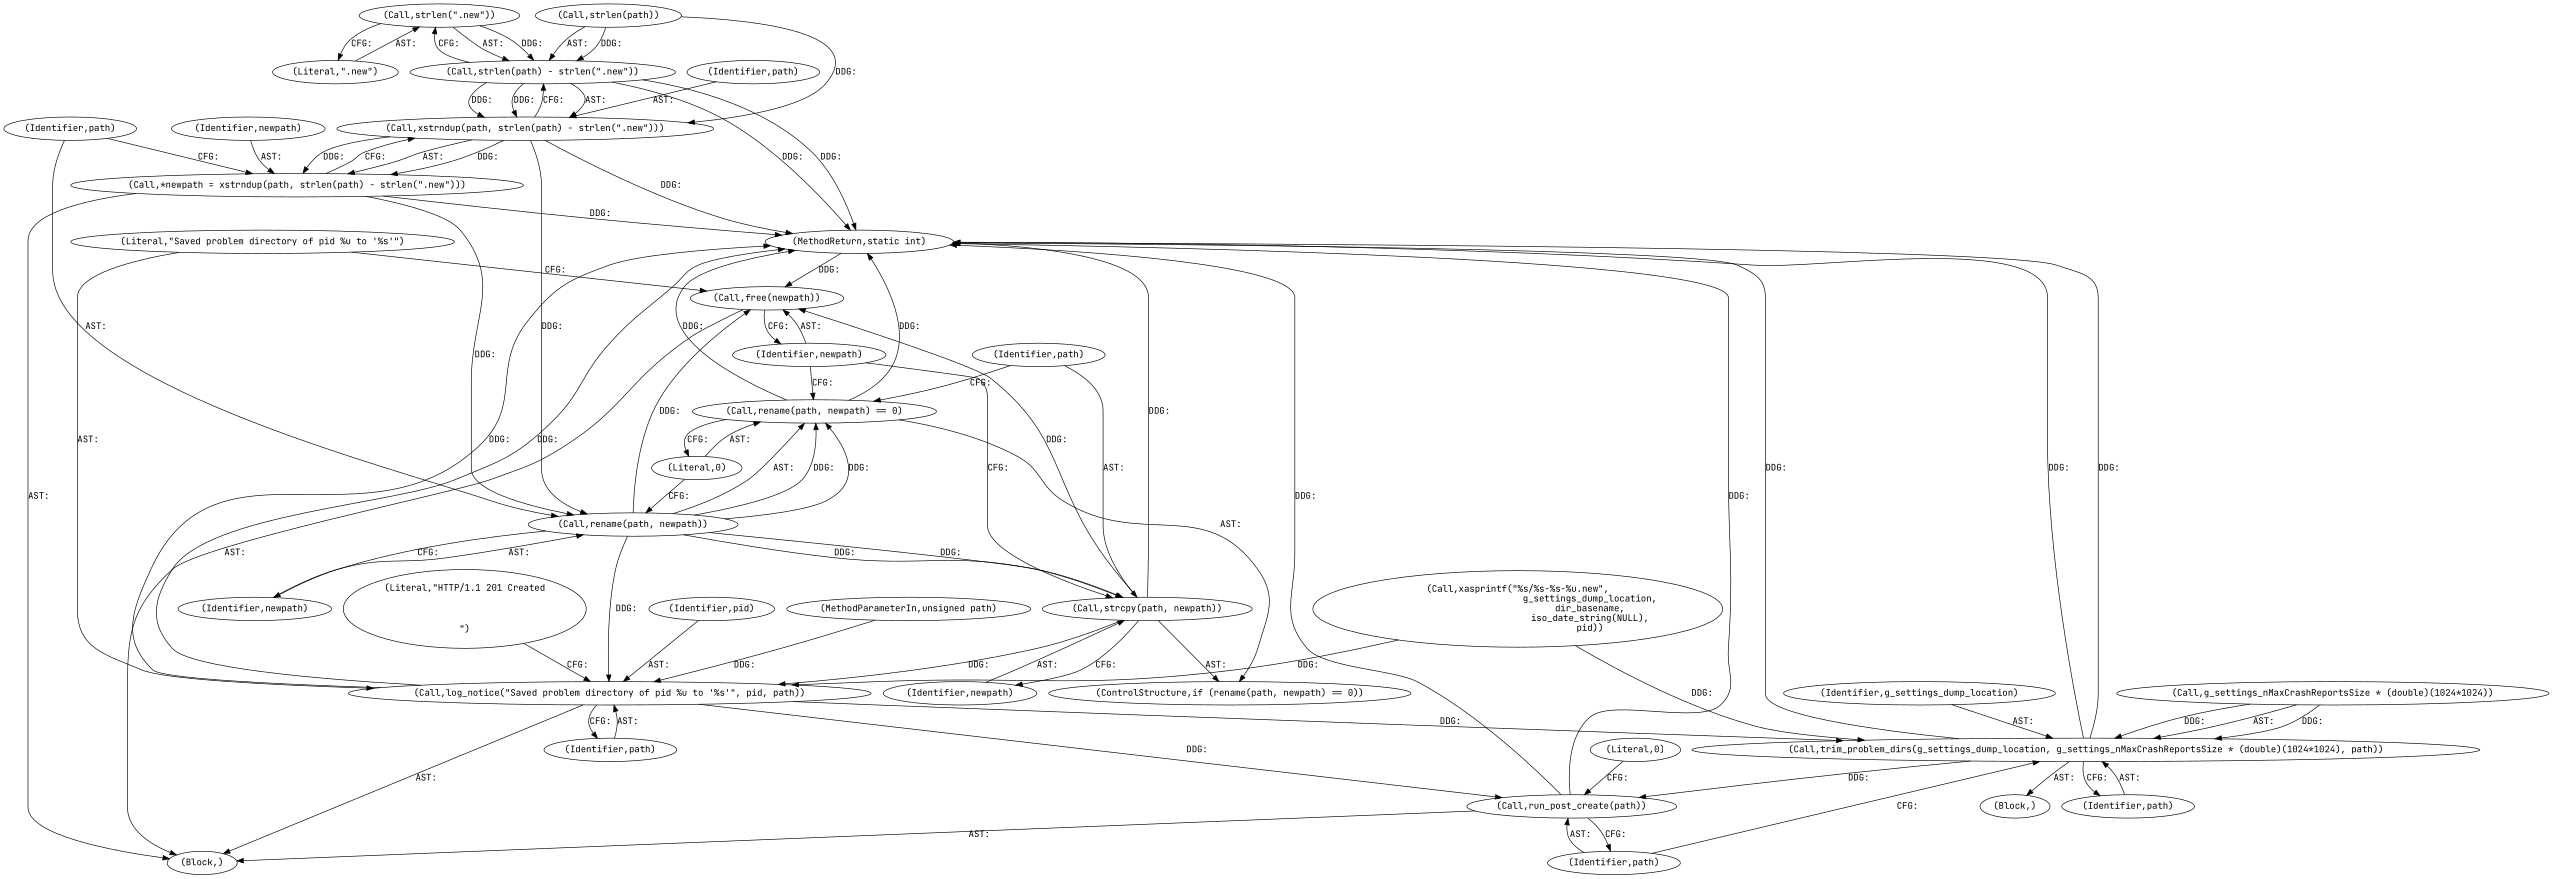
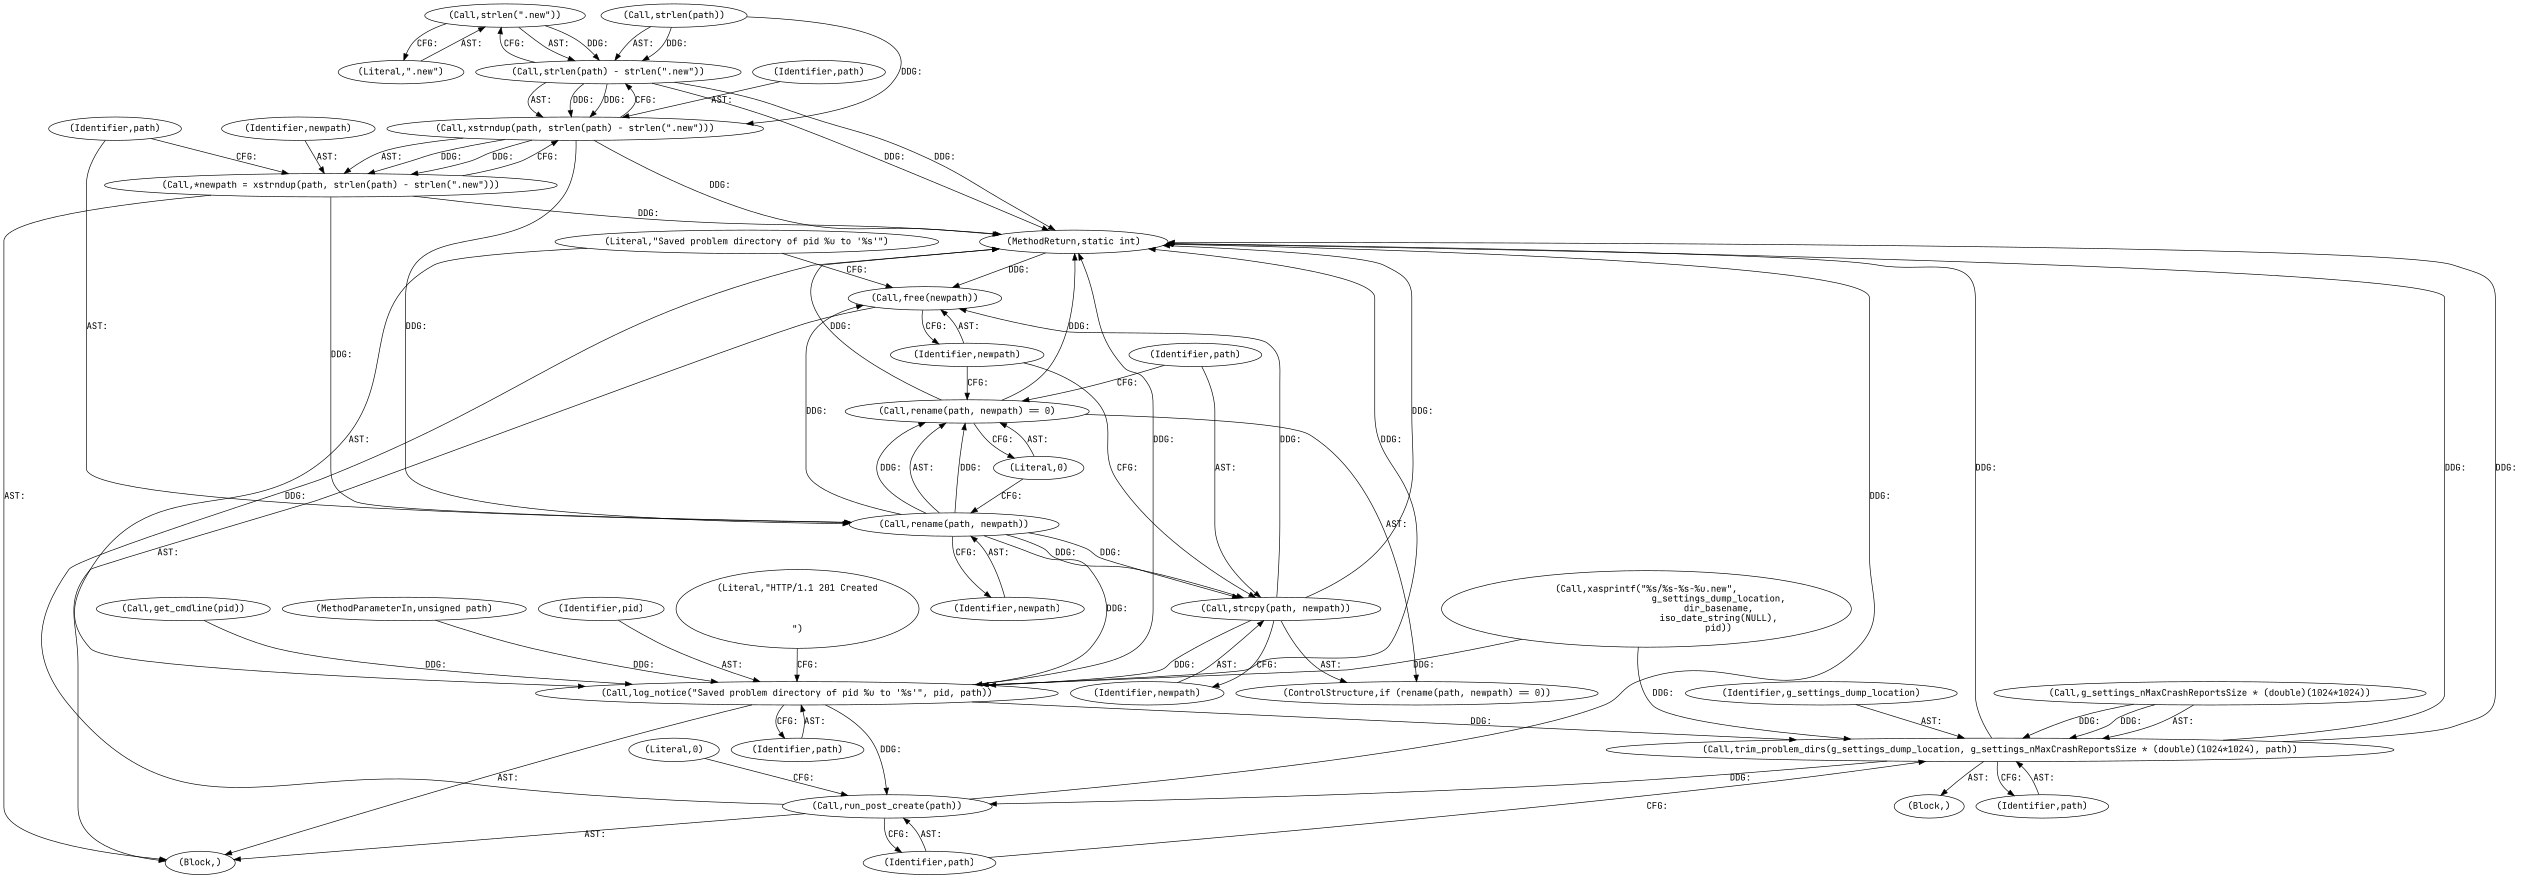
node "(Call,get_cmdline(pid))": added
